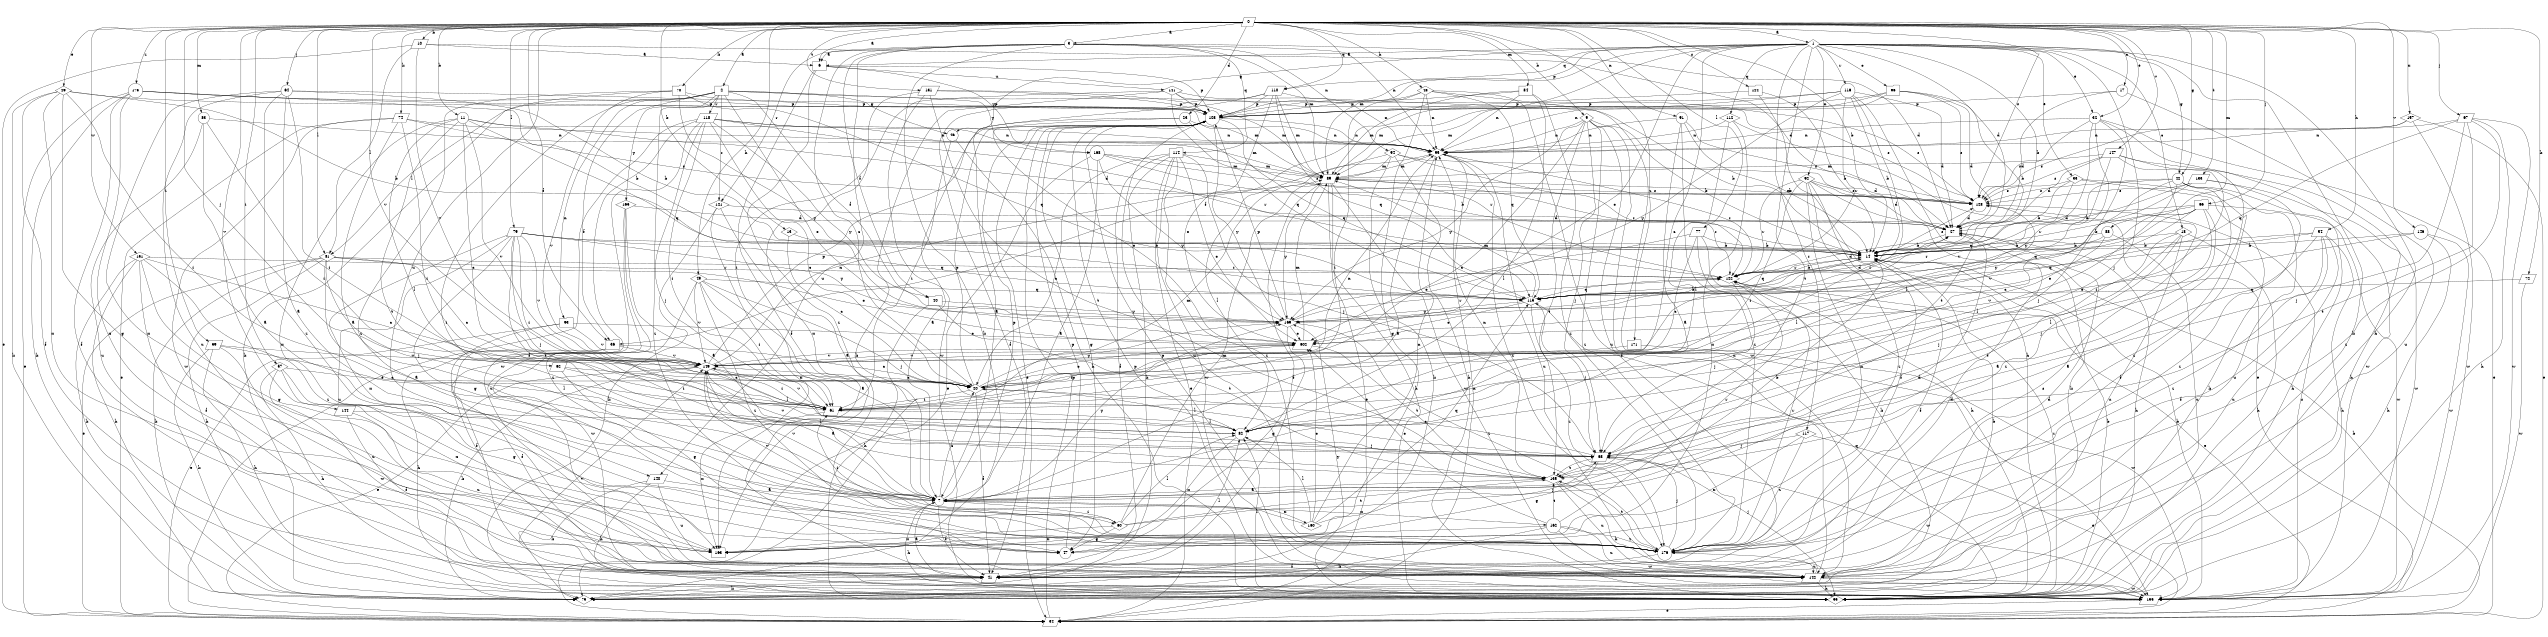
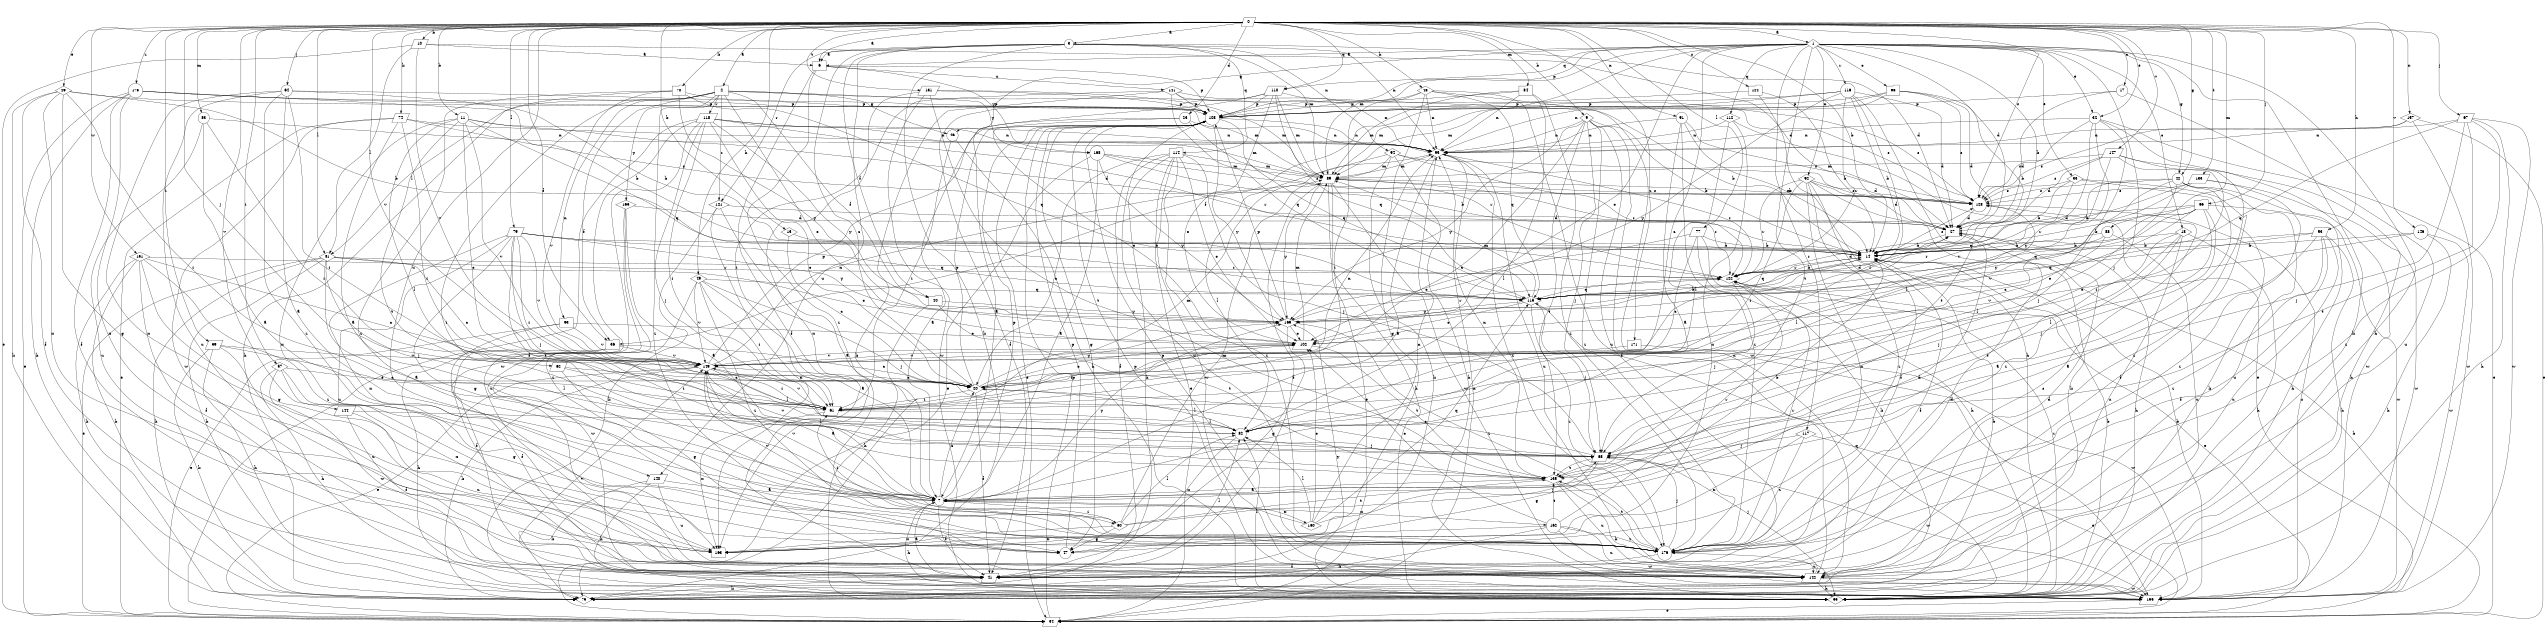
node "54": label "54" -> "53"
node "72": removed
node "602": label "602" -> "102"
